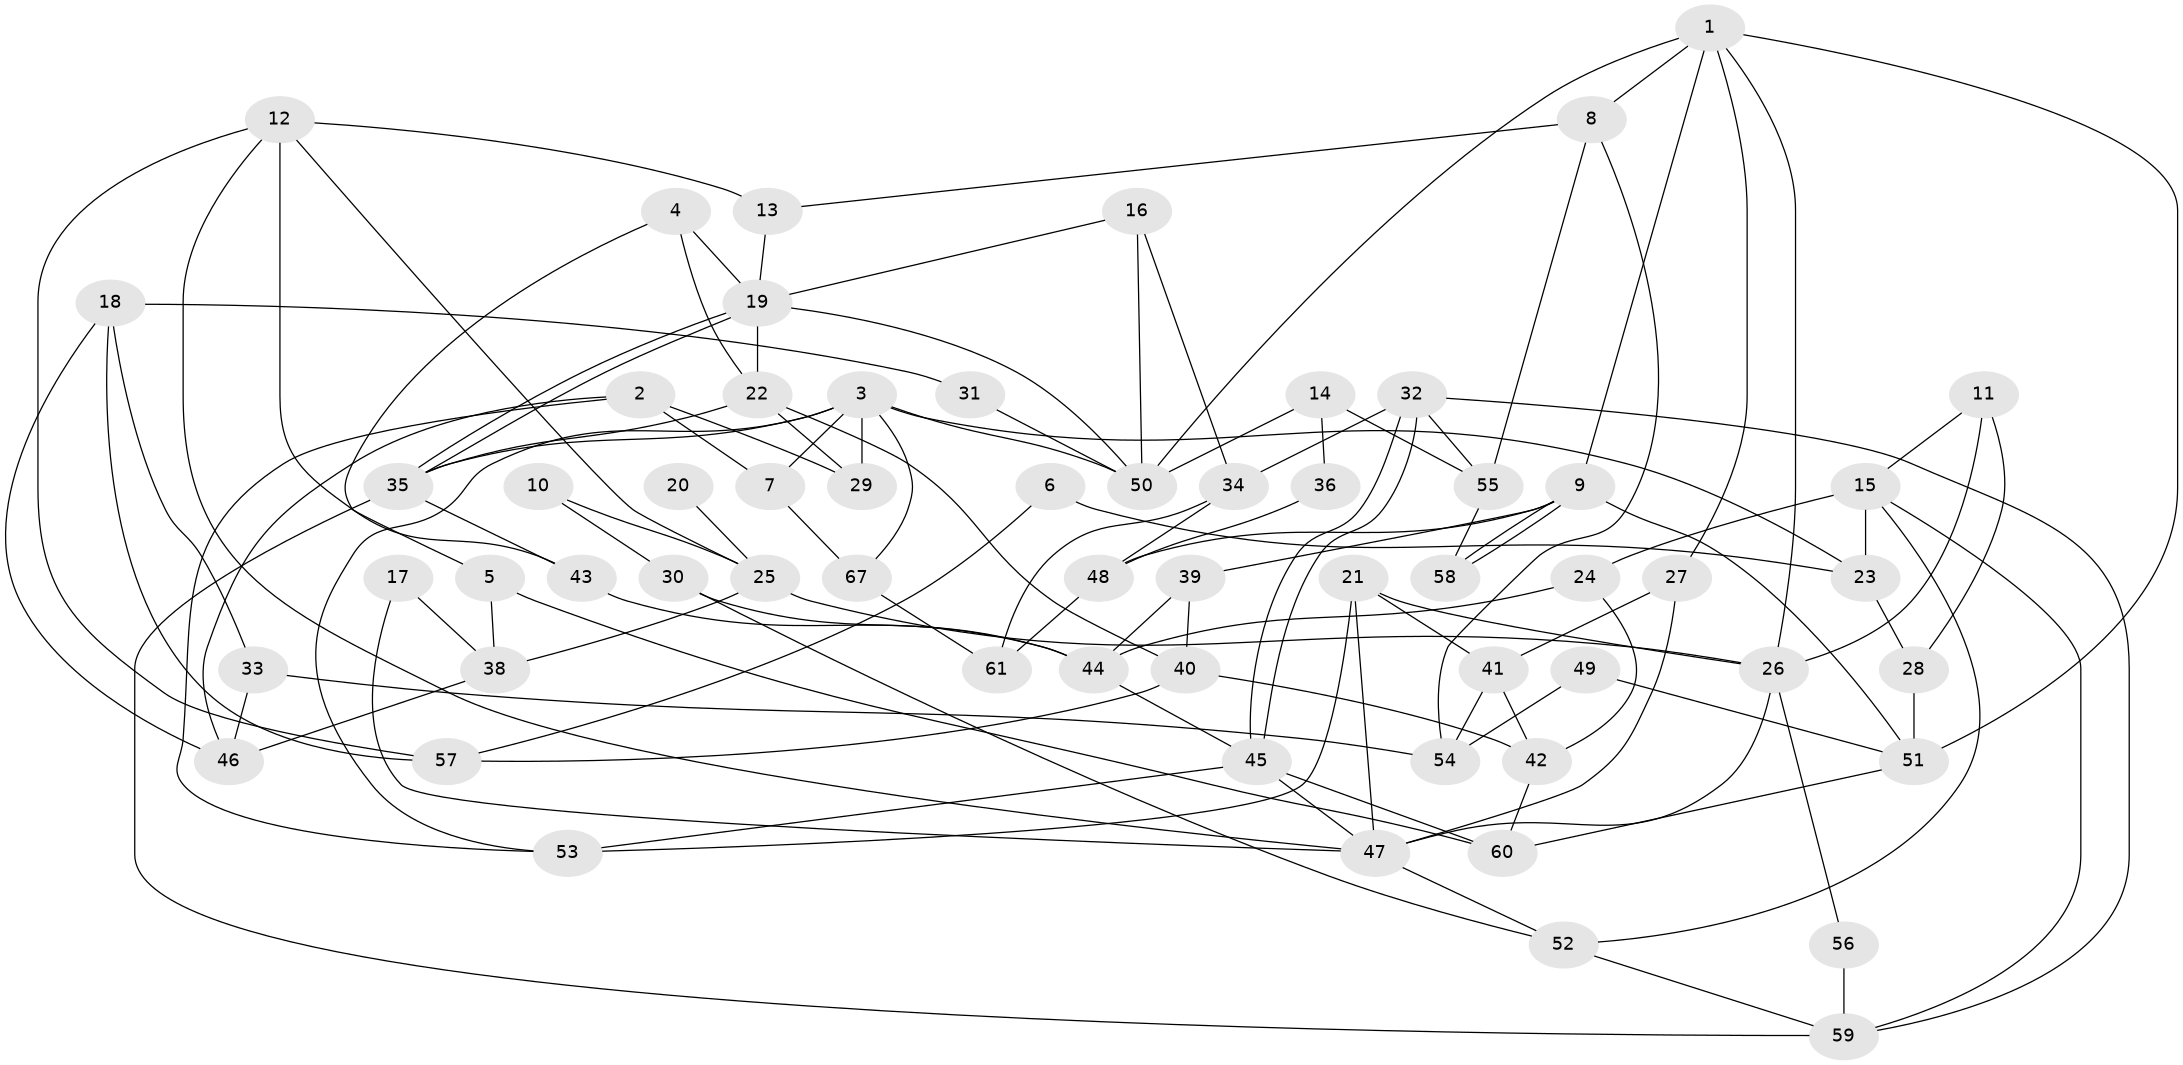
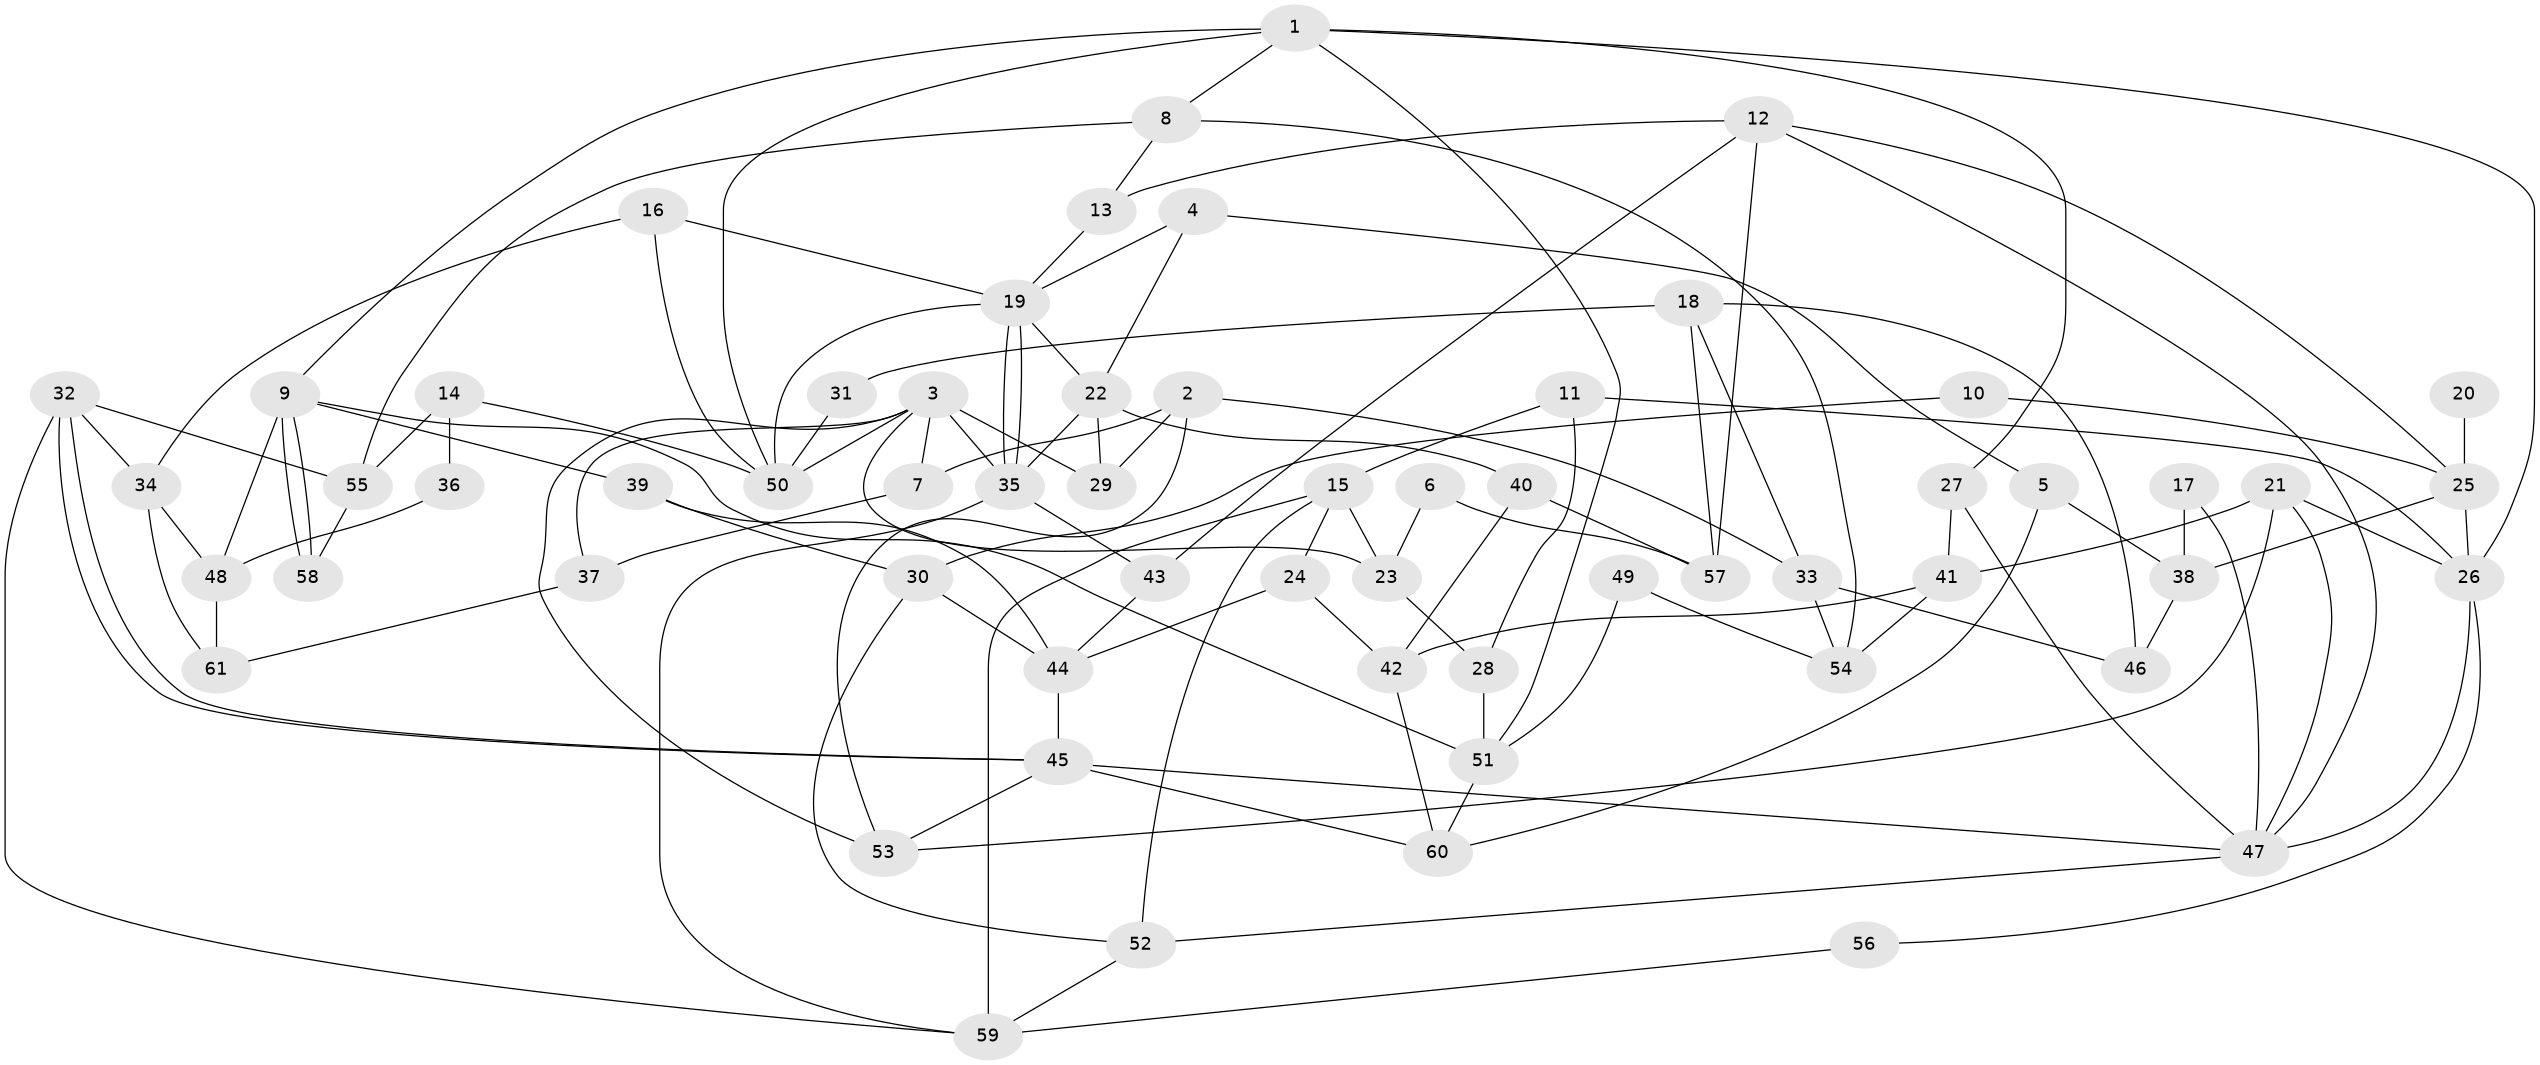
edge "2" -- "46": now "2" -- "33"
node "67": label "67" -> "37"
edge "39" -- "40": now "39" -- "30"
